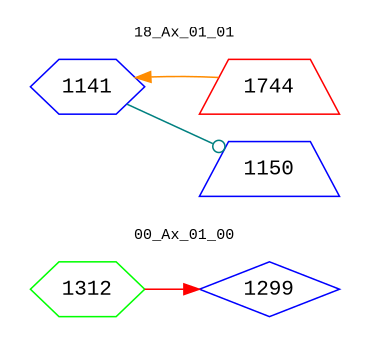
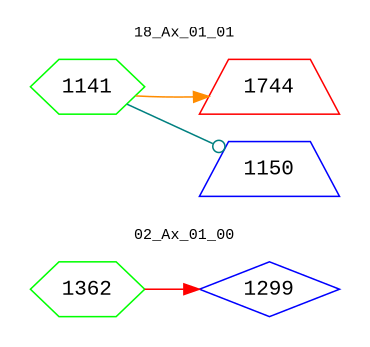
edge "1744" -> "1141": reversed
node "1141": color blue -> green
cluster "00_Ax_01_00": label "00_Ax_01_00" -> "02_Ax_01_00"
node "1312": label "1312" -> "1362"
